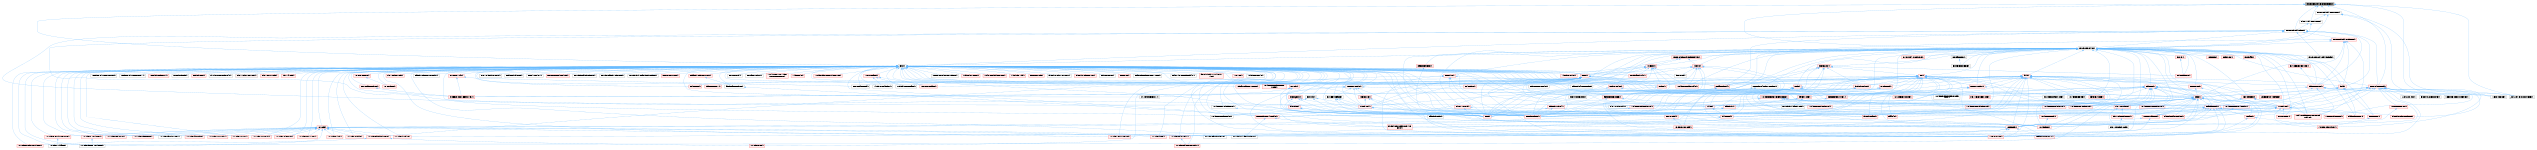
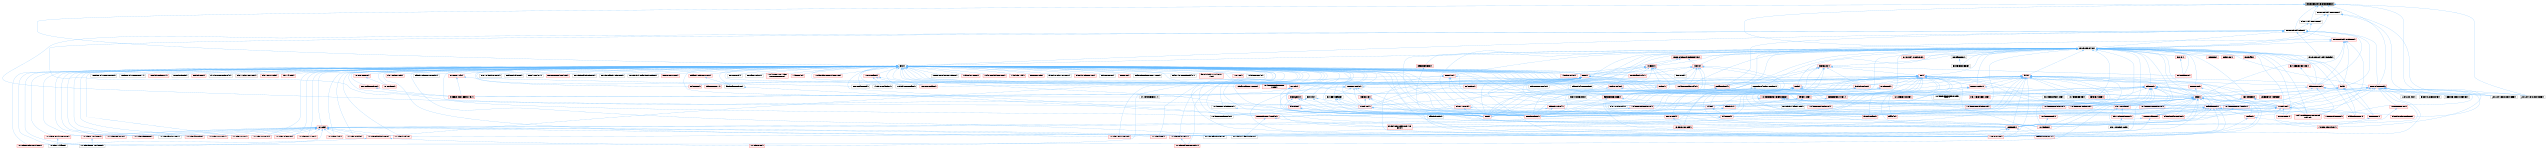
node "MacroInstance.h": label "MacroInstance.h" -> "JsonArchiveOutputFormatter.h"
